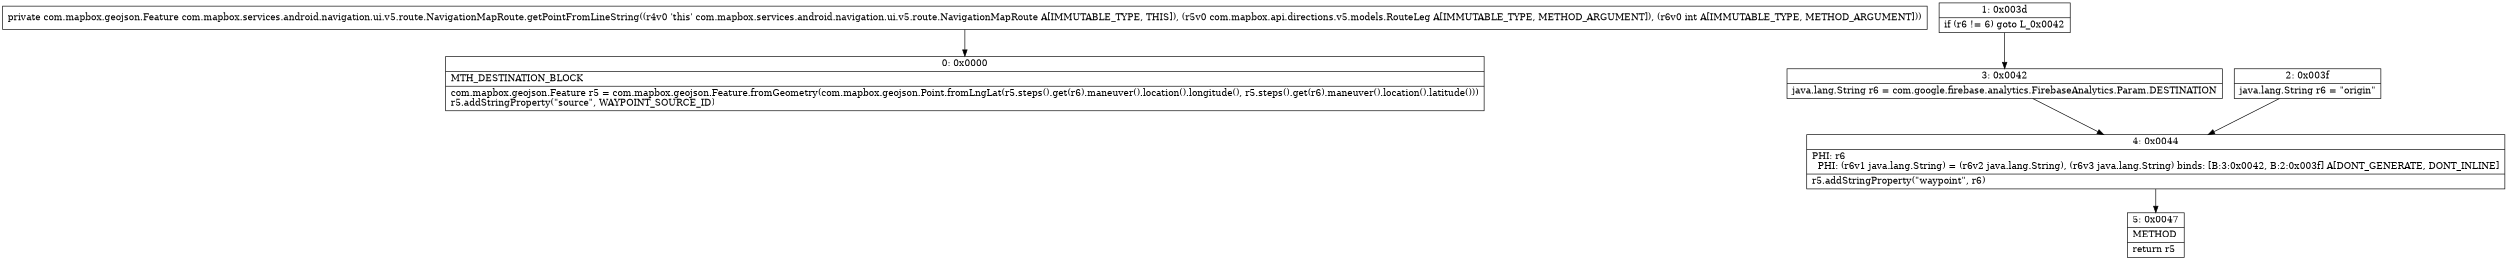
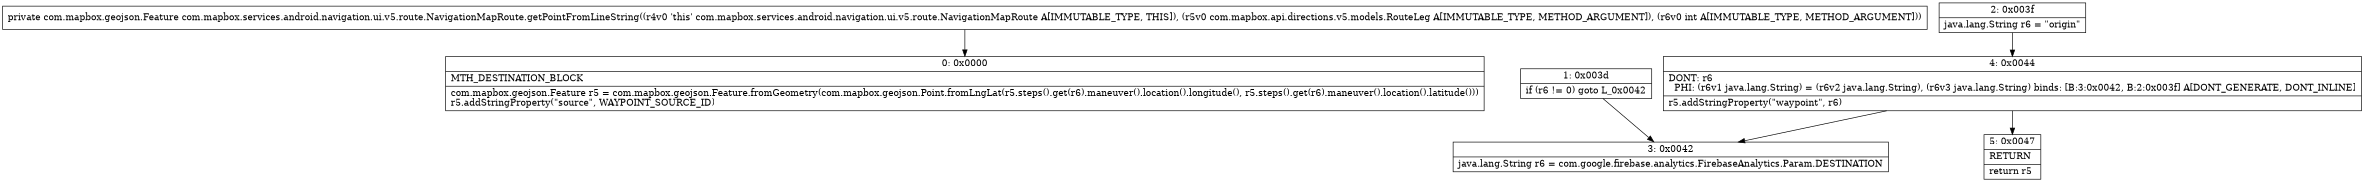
node "1: 0x003d": text "if (r6 != 6) goto L_0x0042" -> "if (r6 != 0) goto L_0x0042"
edge "3: 0x0042" -> "4: 0x0044": reversed
node "4: 0x0044": text "PHI: r6" -> "DONT: r6"
node "5: 0x0047": text "METHOD" -> "RETURN"
